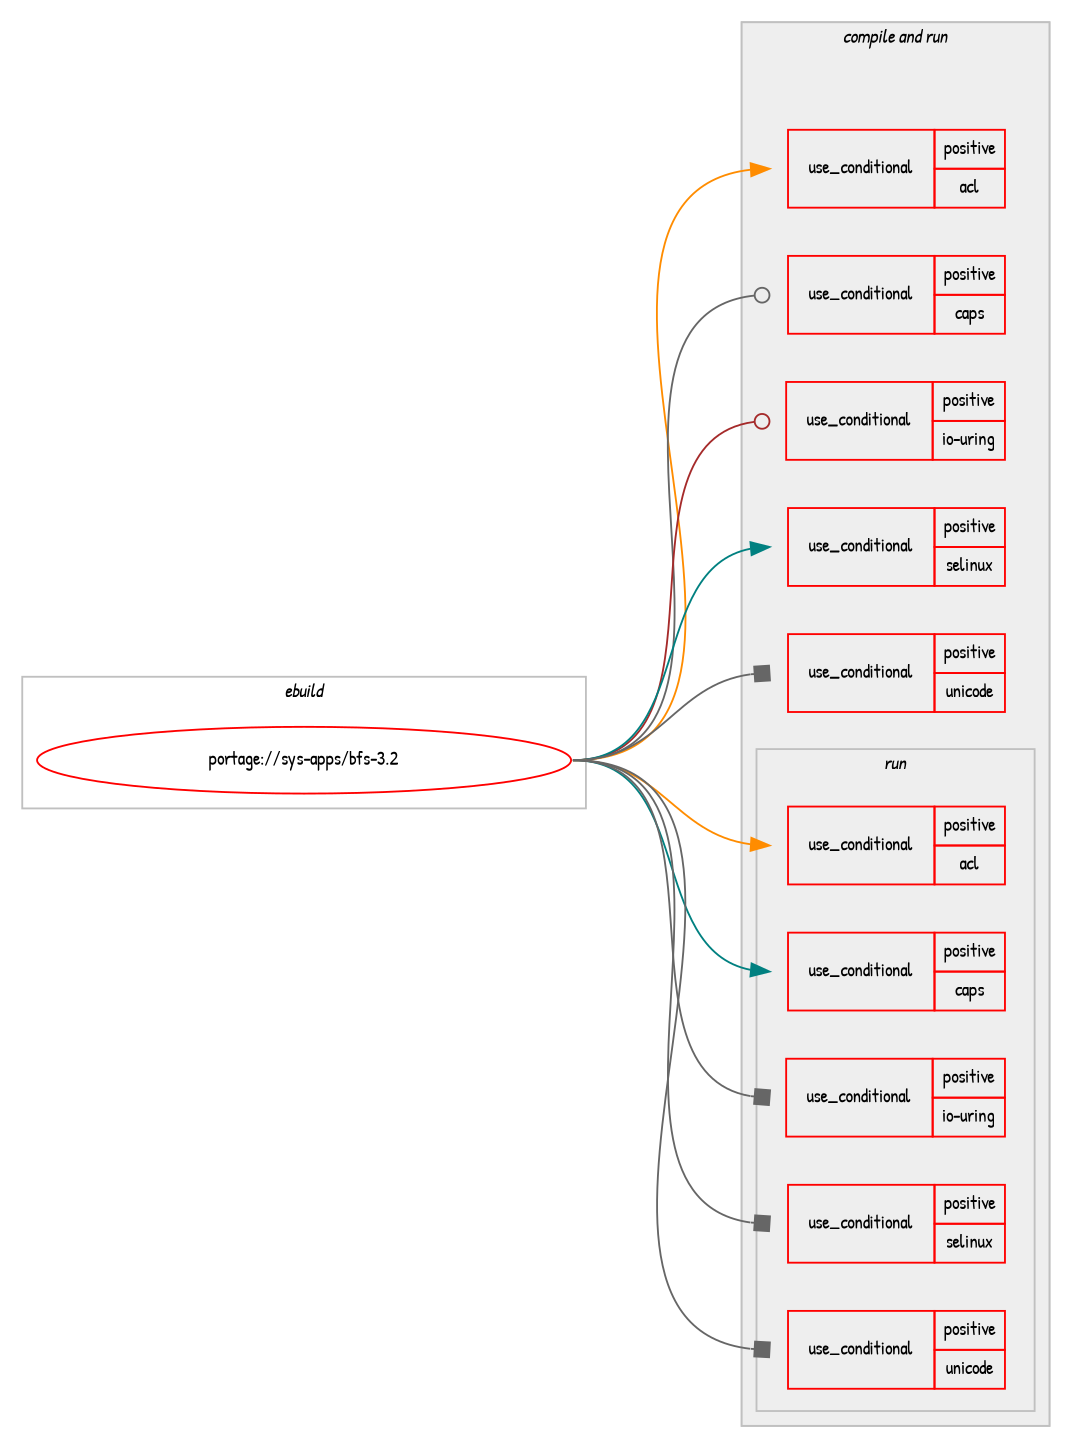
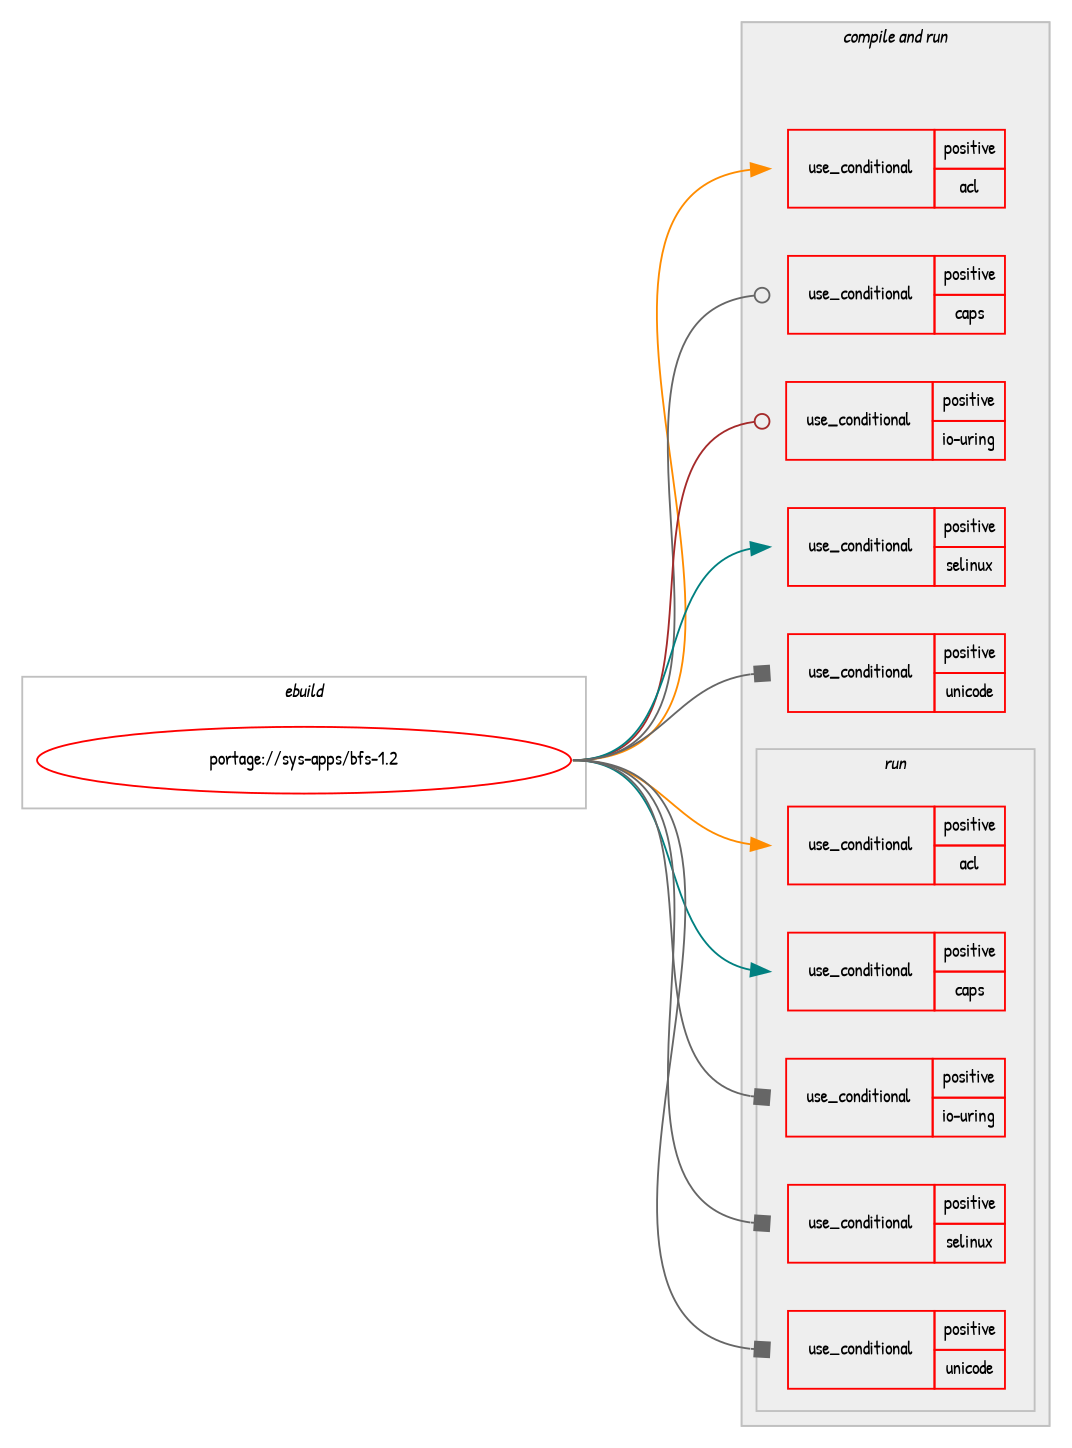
node "portage://sys-apps/bfs-3.2": label "portage://sys-apps/bfs-3.2" -> "portage://sys-apps/bfs-1.2"
